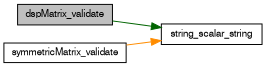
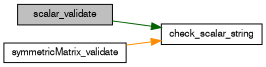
node "dspMatrix_validate": label "dspMatrix_validate" -> "scalar_validate"
node "string_scalar_string": label "string_scalar_string" -> "check_scalar_string"
